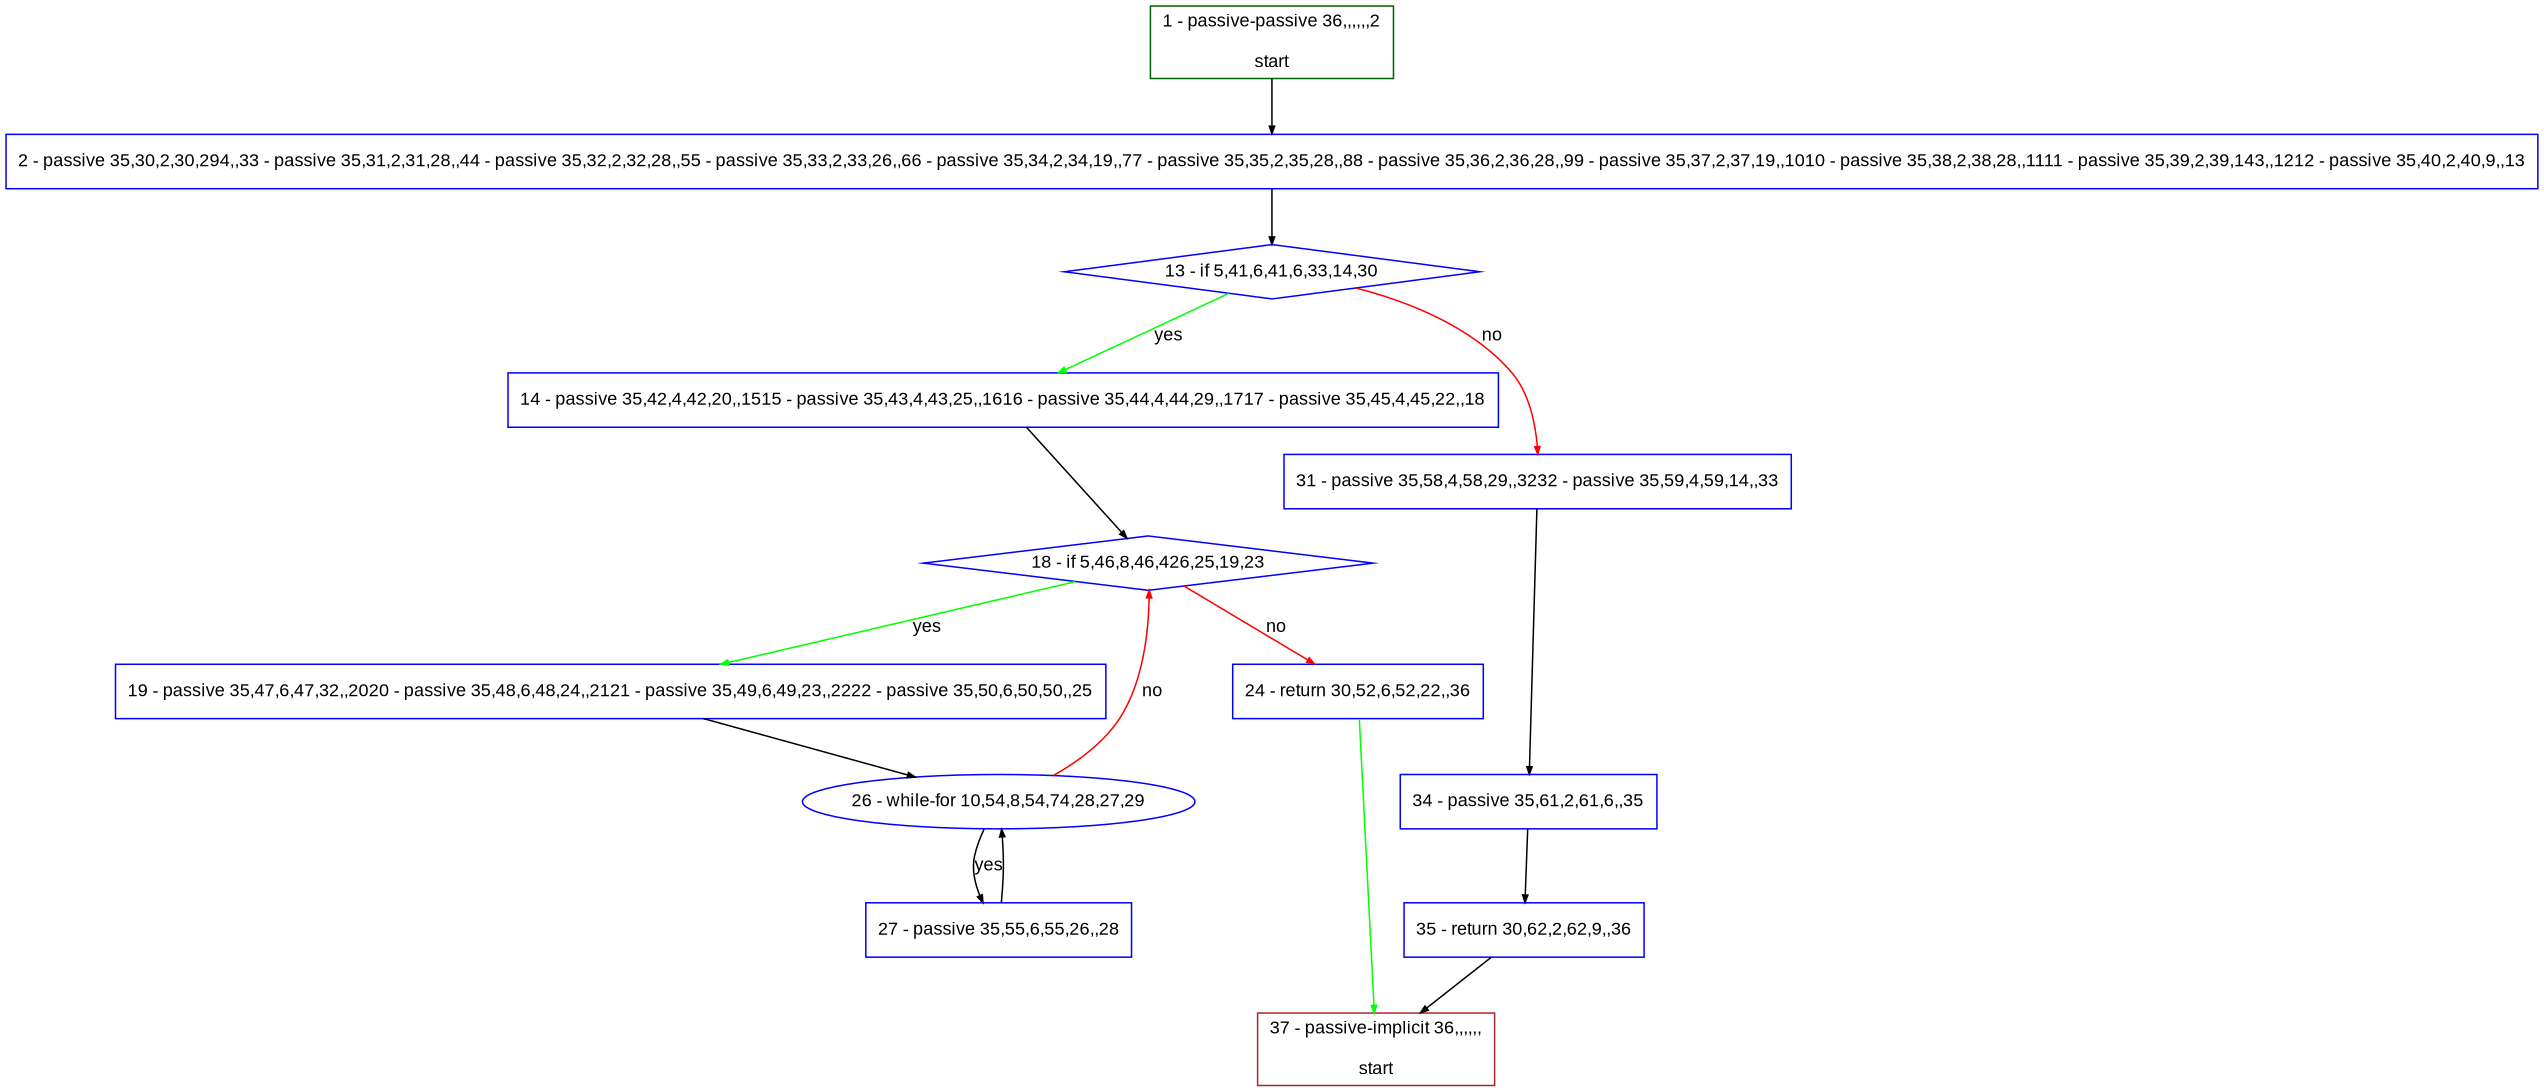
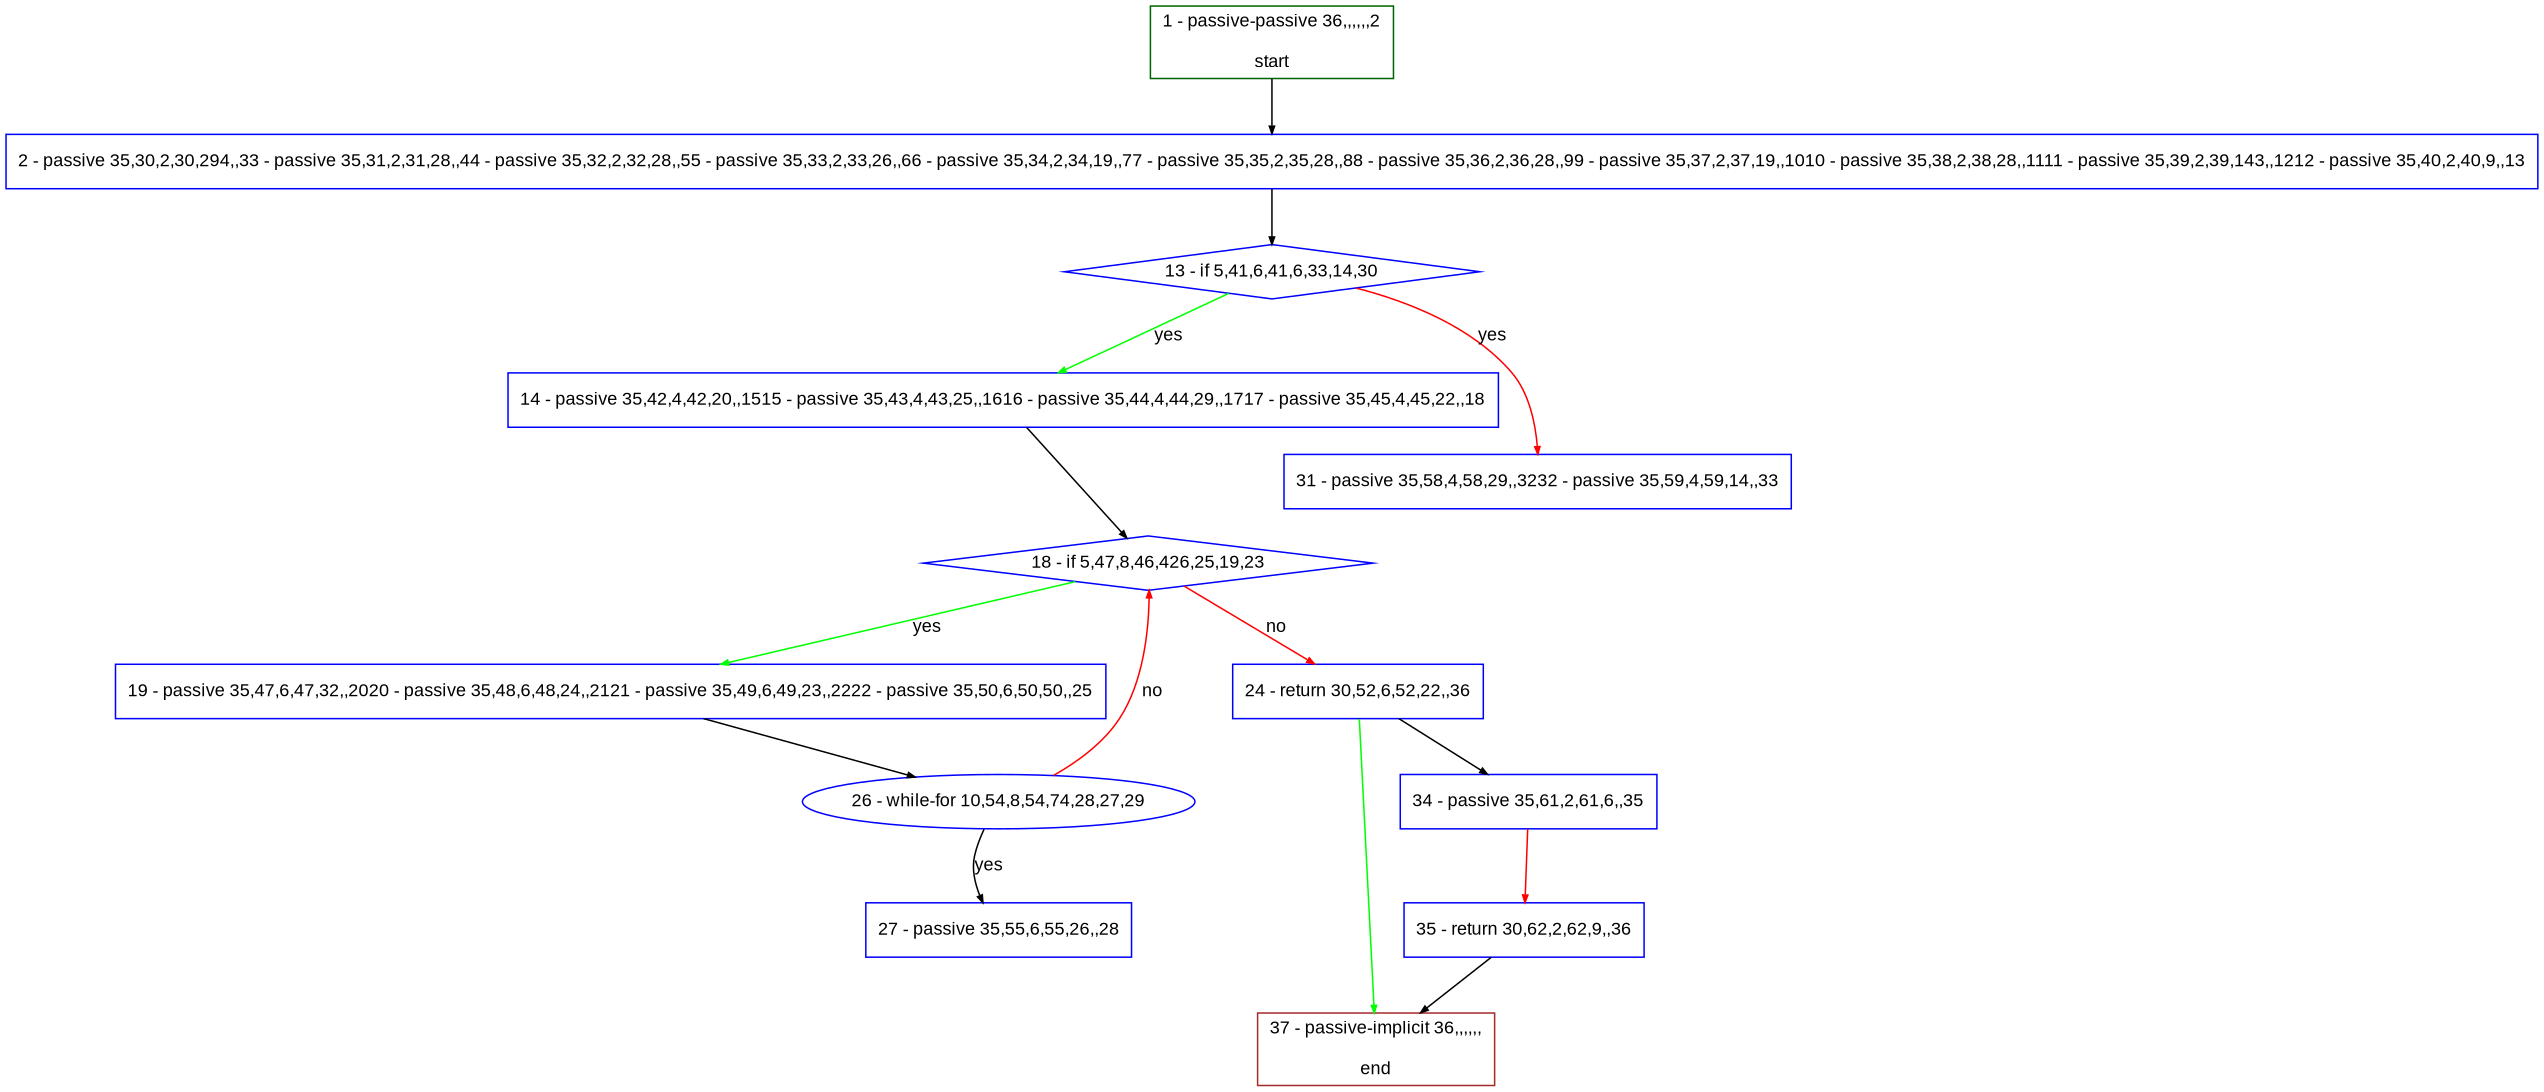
edge "13 - if 5,41,6,41,6,33,14,30" -> "31 - passive 35,58,4,58,29,,3232 - passive 35,59,4,59,14,,33": label "no" -> "yes"
node "18 - if 5,46,8,46,426,25,19,23": label "18 - if 5,46,8,46,426,25,19,23" -> "18 - if 5,47,8,46,426,25,19,23"
edge "31 - passive 35,58,4,58,29,,3232 - passive 35,59,4,59,14,,33" -> "34 - passive 35,61,2,61,6,,35": now "24 - return 30,52,6,52,22,,36" -> "34 - passive 35,61,2,61,6,,35"
edge "34 - passive 35,61,2,61,6,,35" -> "35 - return 30,62,2,62,9,,36": color #000000 -> #ff0000
edge "27 - passive 35,55,6,55,26,,28" -> "26 - while-for 10,54,8,54,74,28,27,29": removed
node "37 - passive-implicit 36,,,,,, start": label "37 - passive-implicit 36,,,,,, start" -> "37 - passive-implicit 36,,,,,, end"
